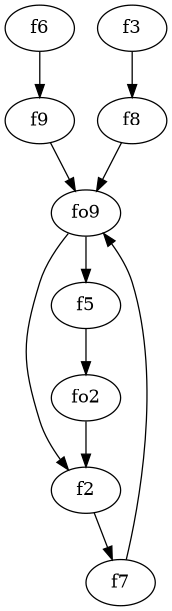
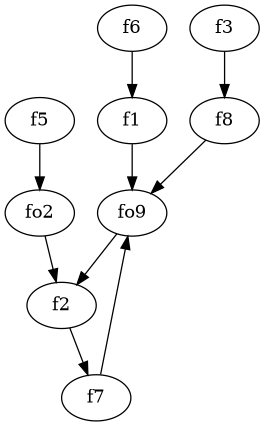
node "f9": label "f9" -> "f1"
edge "fo9" -> "f5": removed
